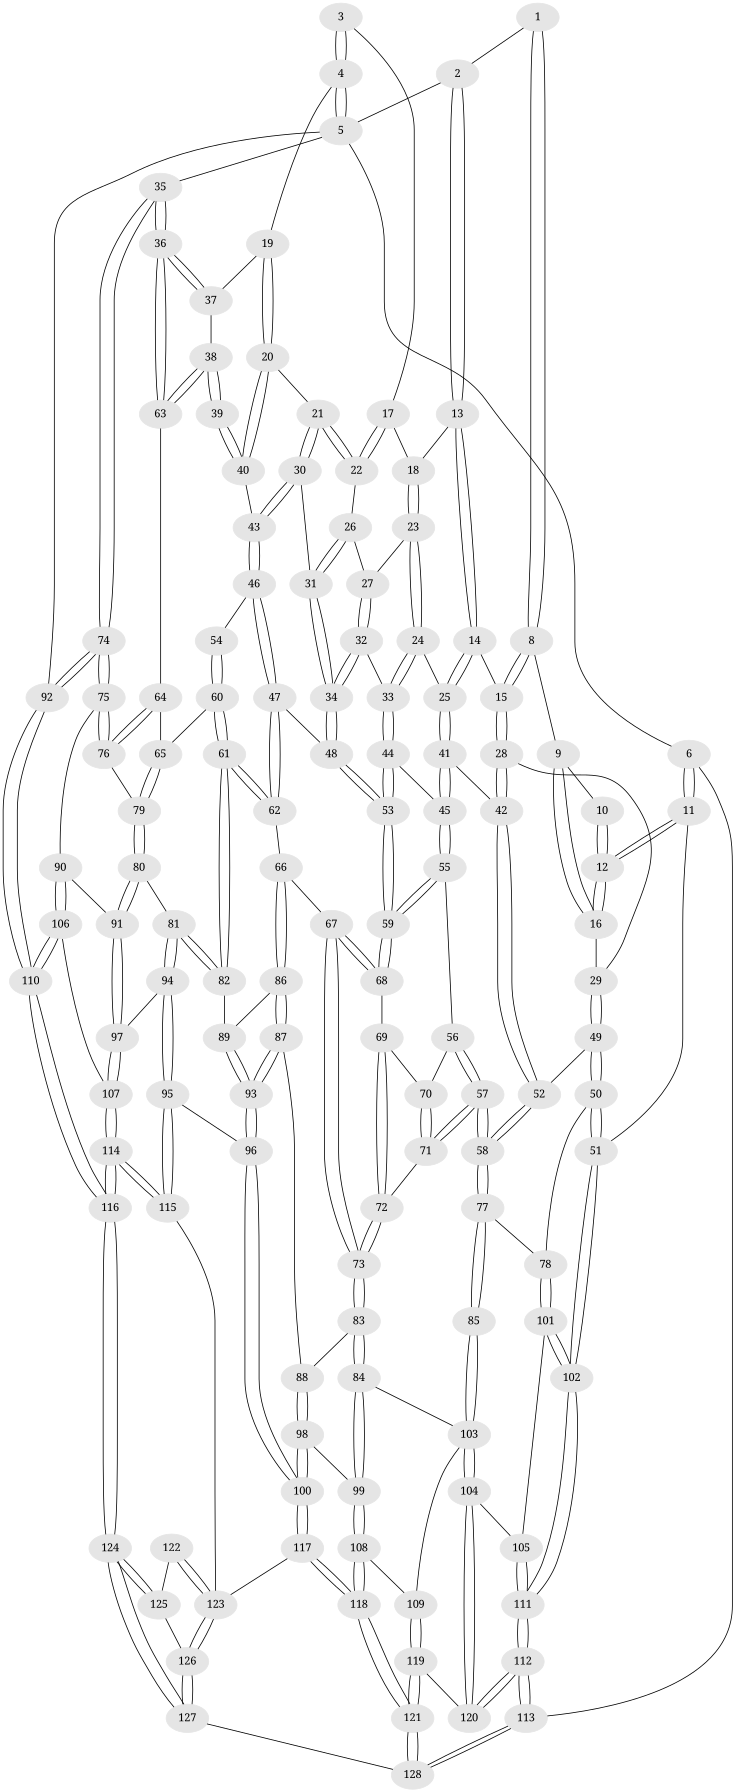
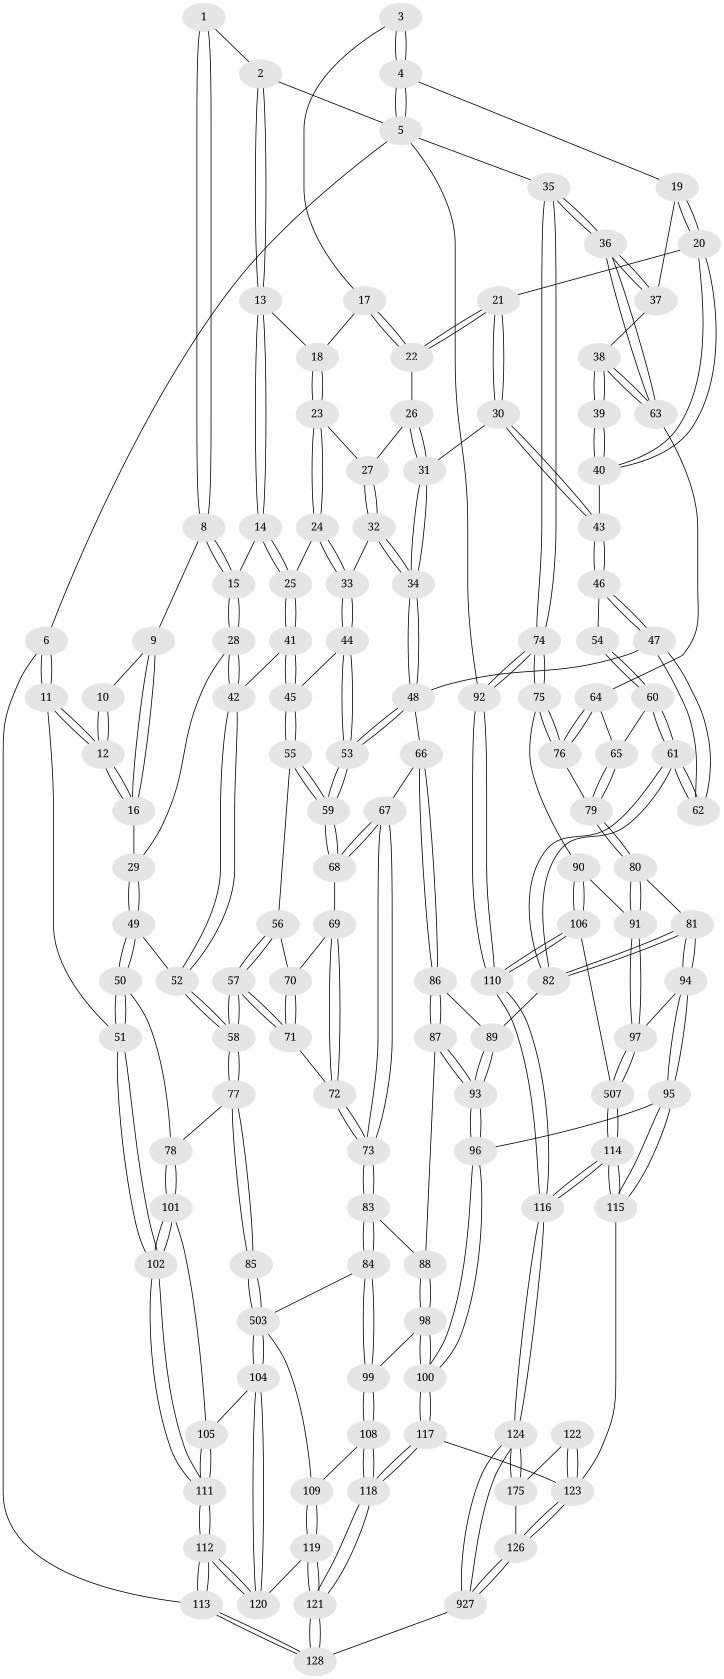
edge "62" -- "66": now "48" -- "66"
node "107": label "107" -> "507"
node "103": label "103" -> "503"
node "125": label "125" -> "175"
node "127": label "127" -> "927"
